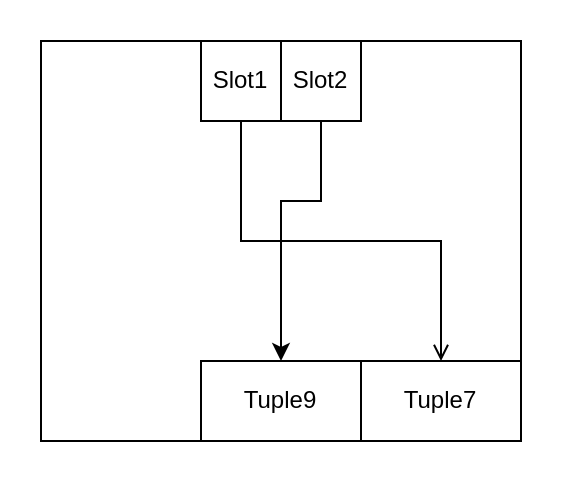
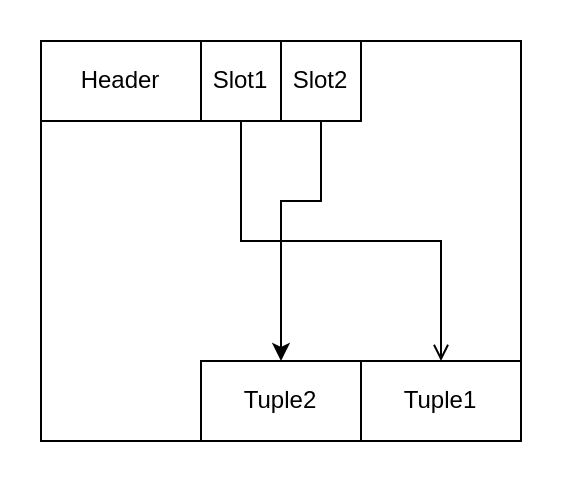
node "Header": added
node "Tuple9": label "Tuple9" -> "Tuple2"
node "Tuple7": label "Tuple7" -> "Tuple1"
